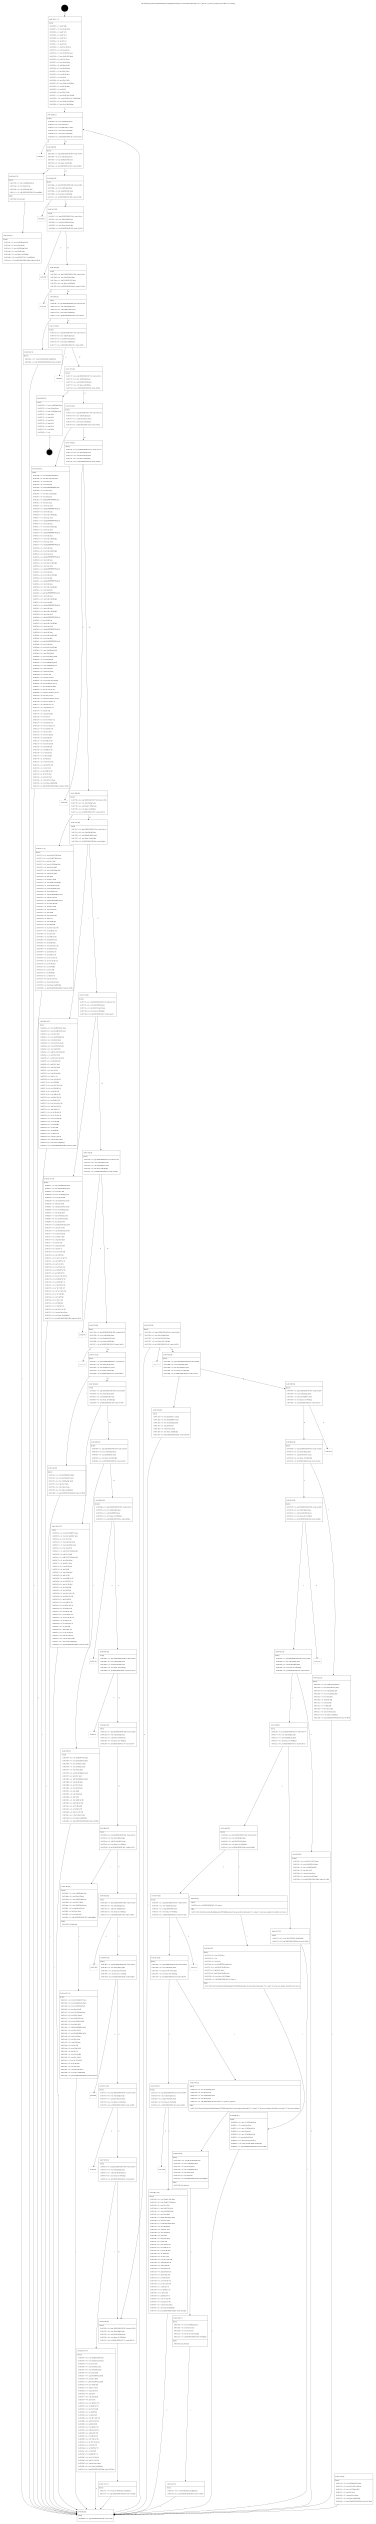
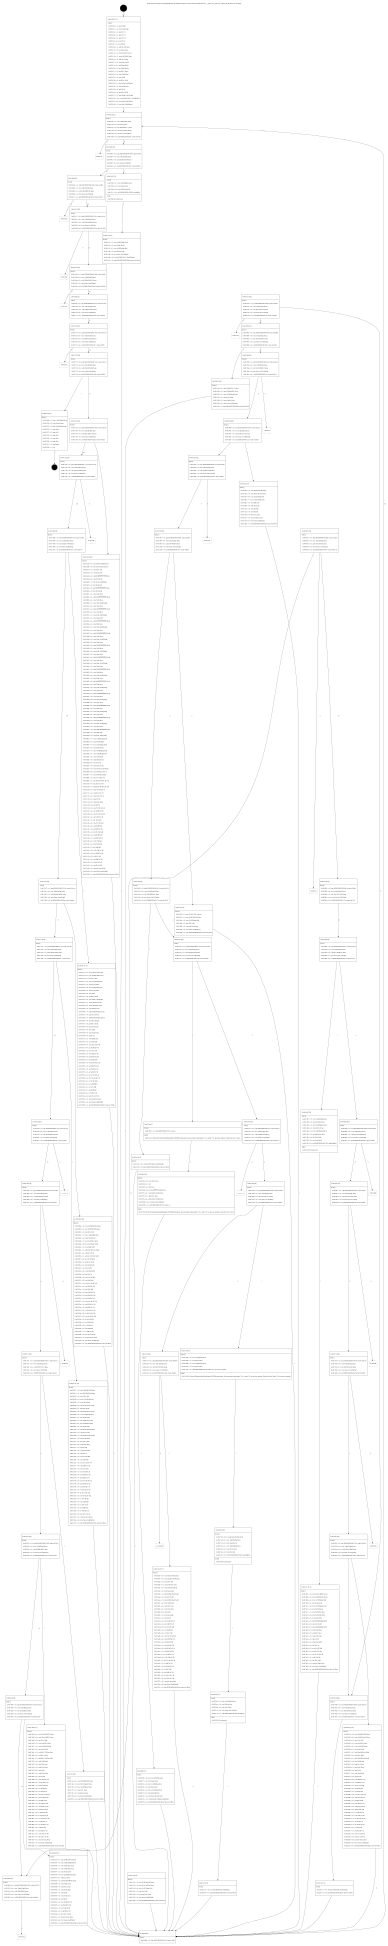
node "0x40255a [15]": removed
edge "0x40186b [28]" -> "0x401887 [28]": reversed
